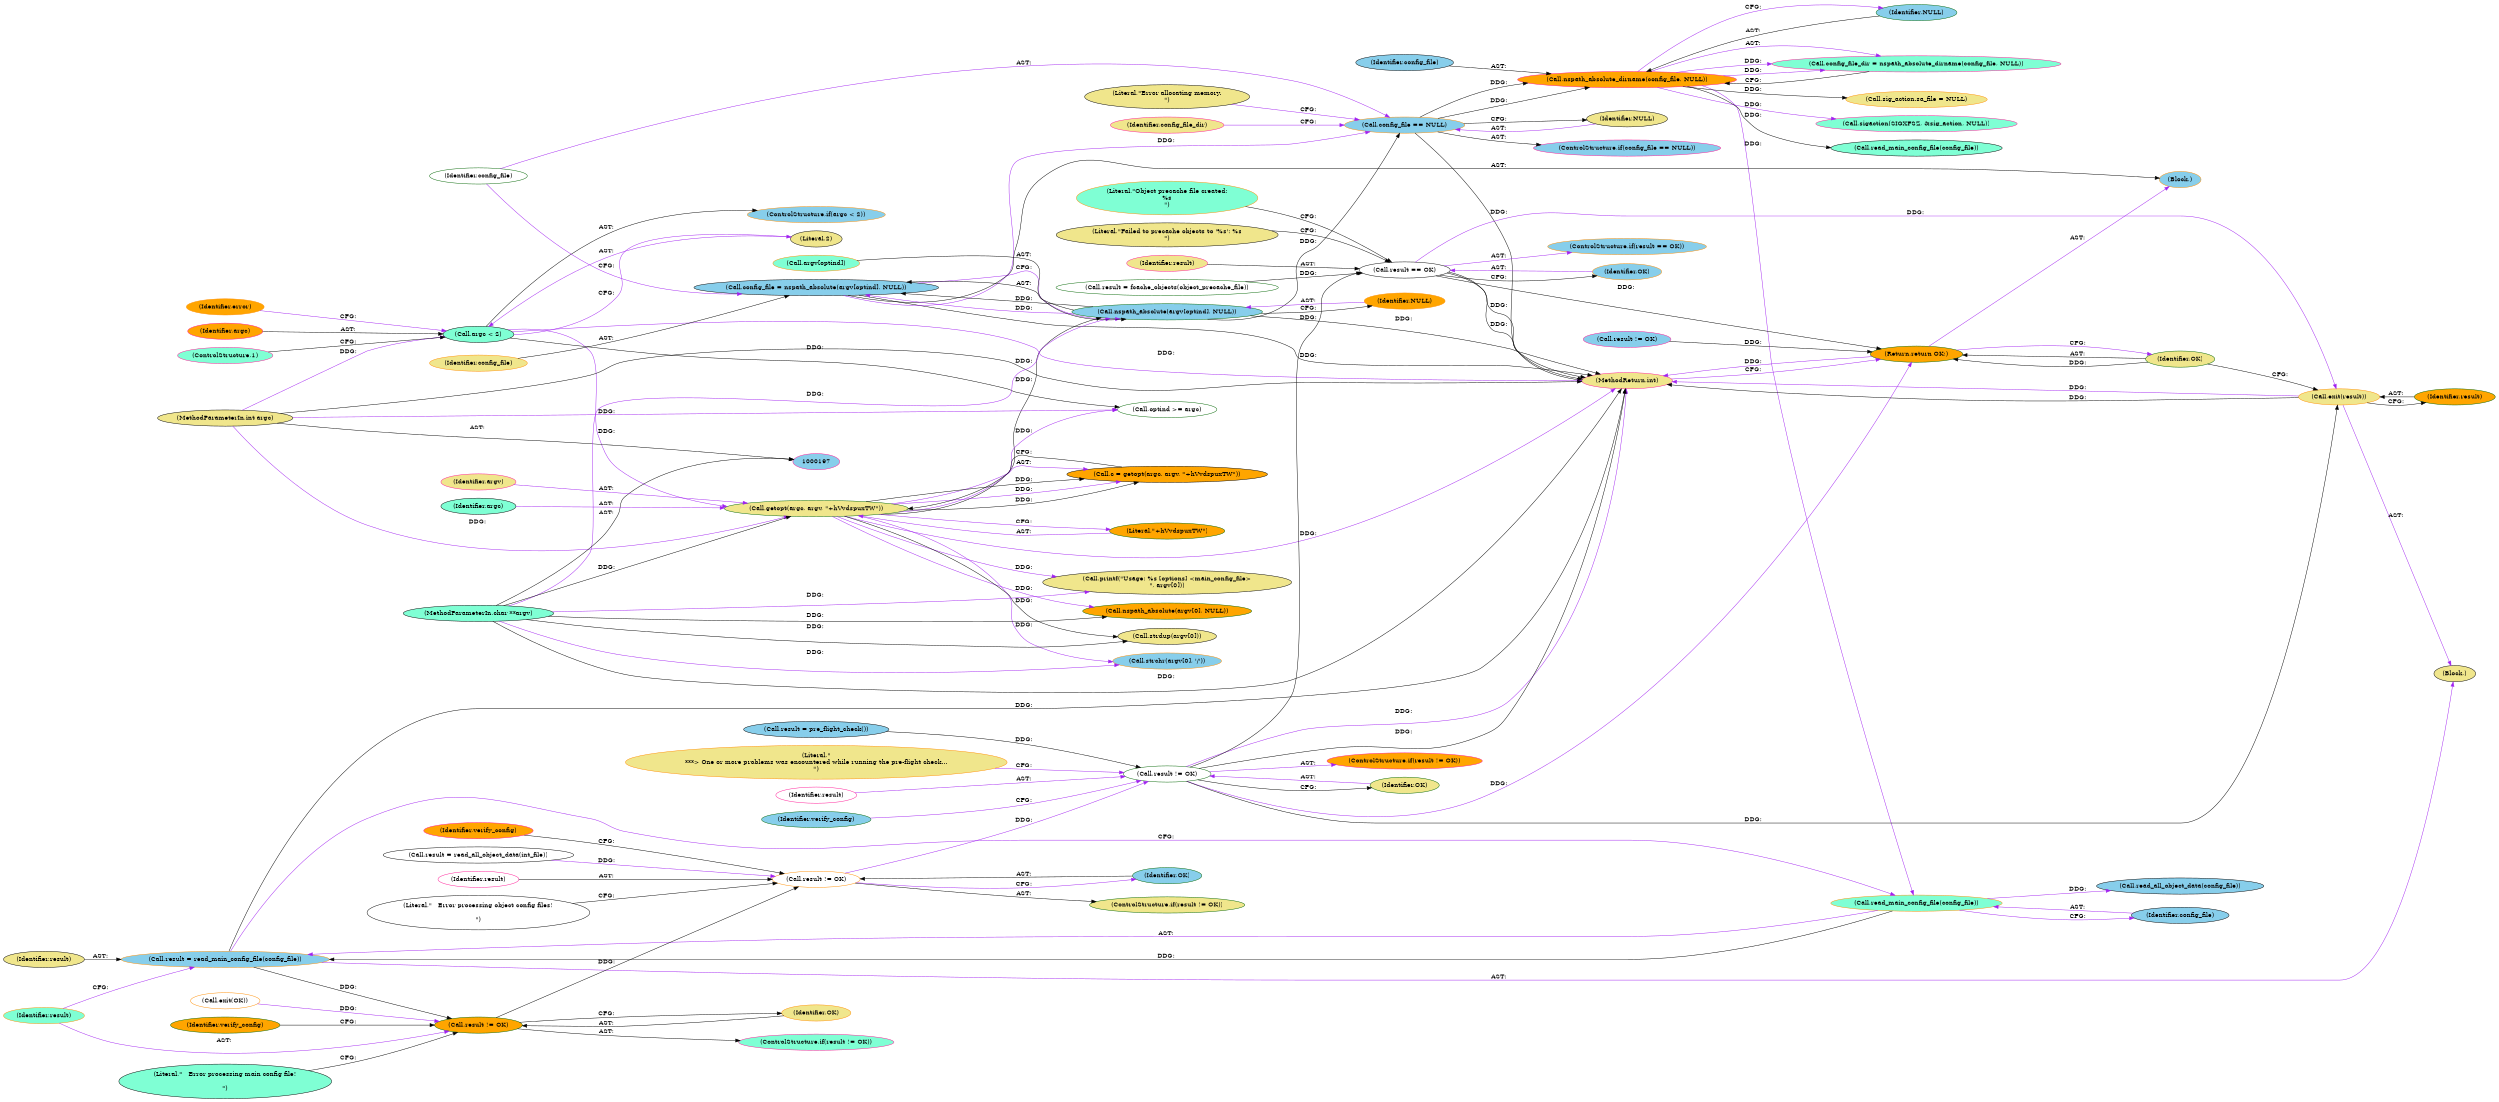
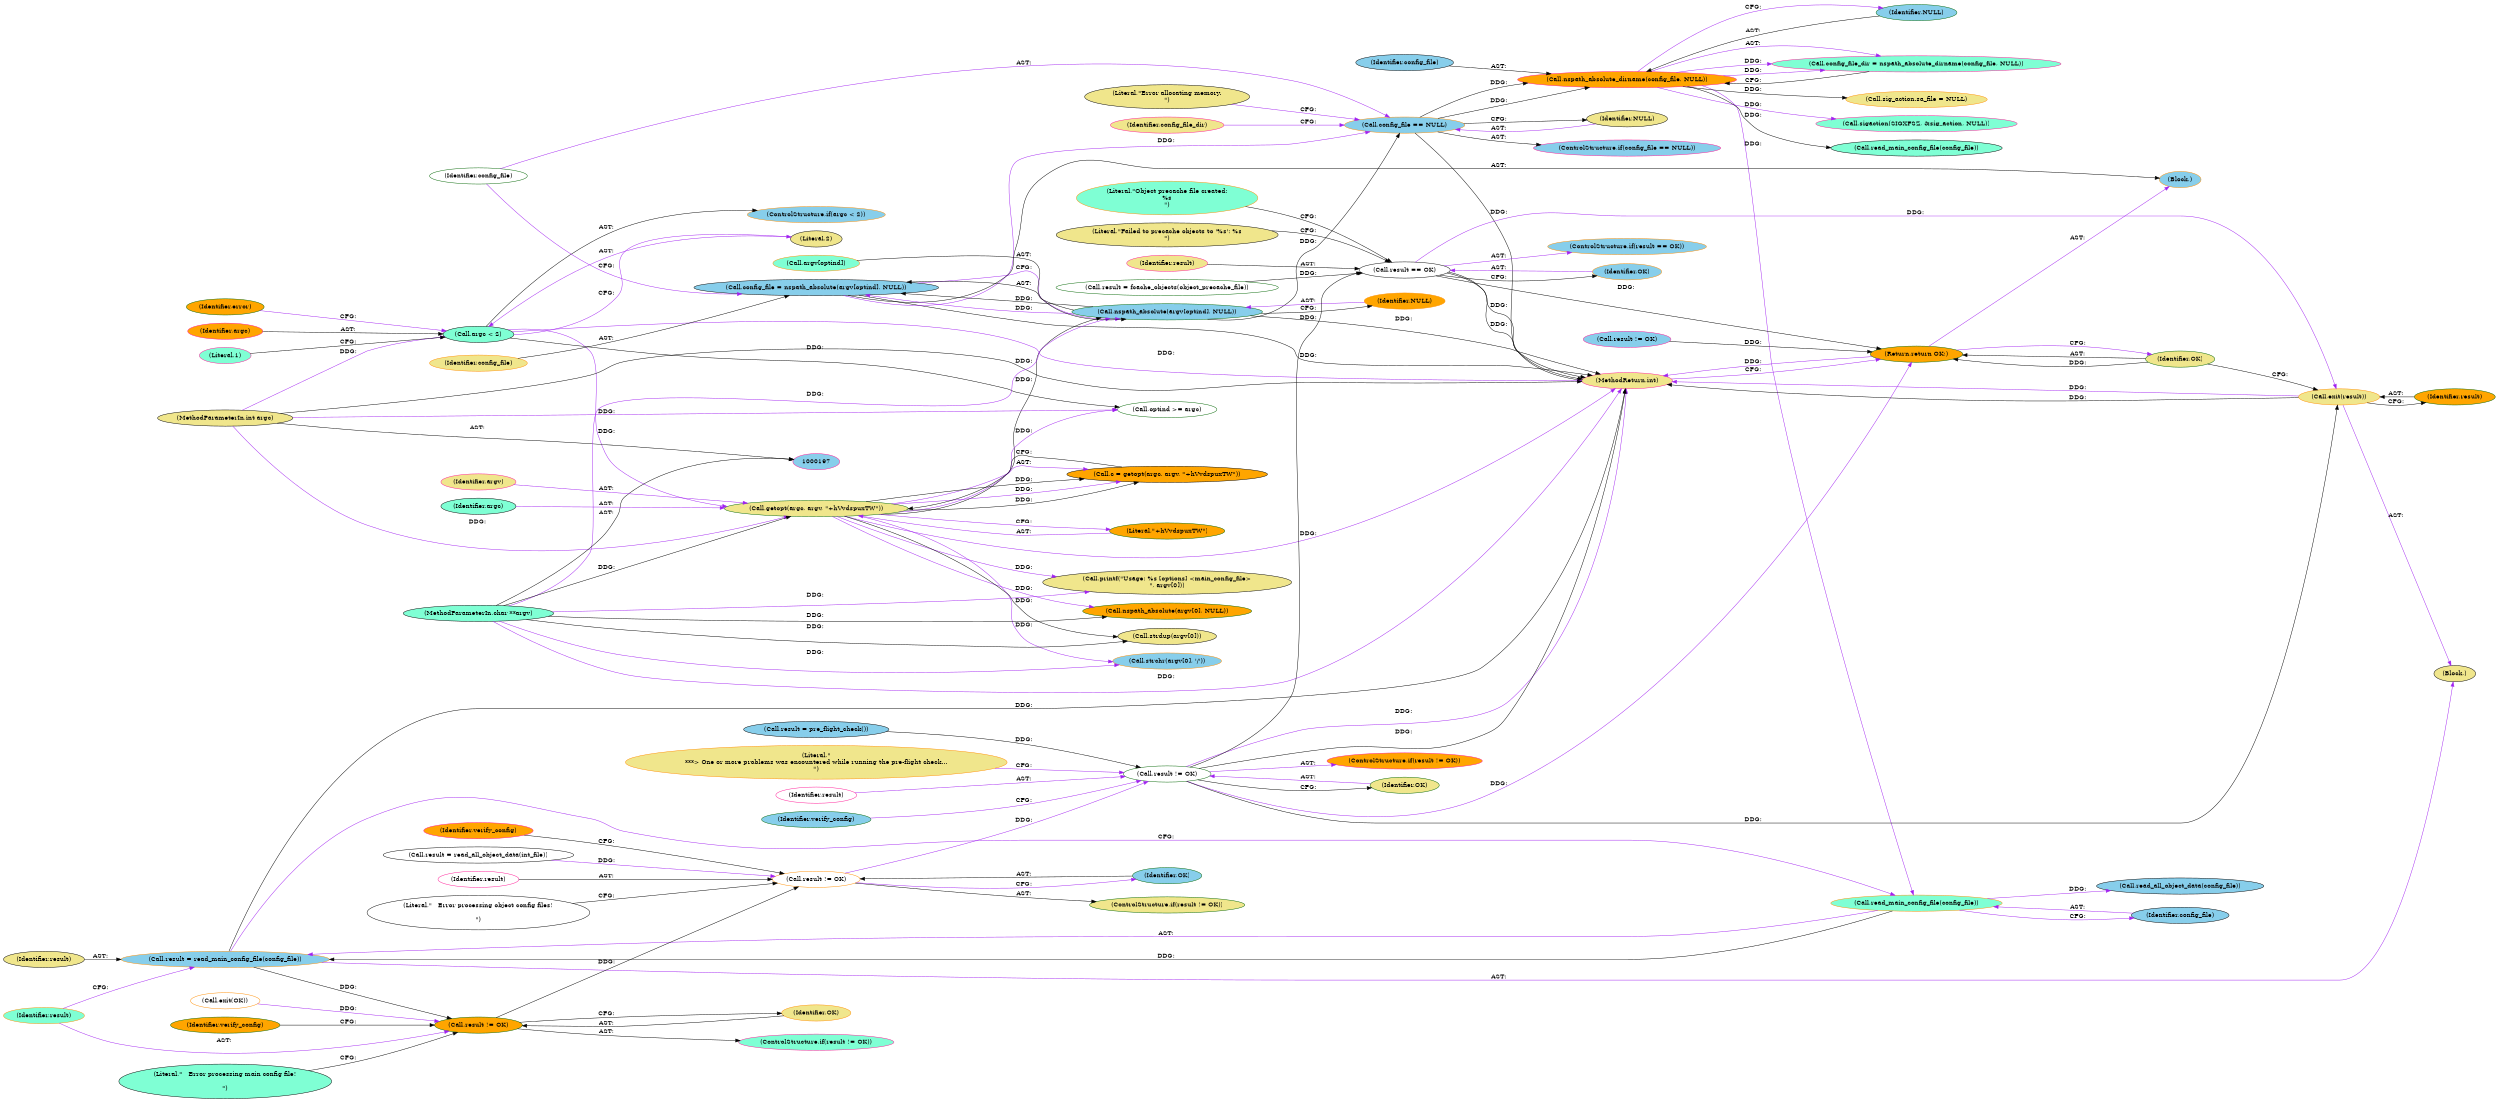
node "(Identifier,error)": color darkorange -> darkgreen
node "(ControlStructure,1)": label "(ControlStructure,1)" -> "(Literal,1)"
edge "(MethodParameterIn,char **argv)" -> "(MethodReturn,int)": color black -> purple
